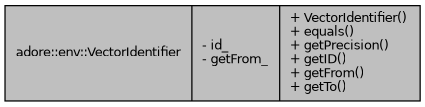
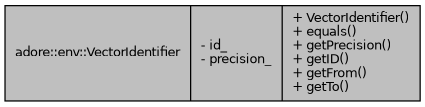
node "adore::env::VectorIdentifier": text "- getFrom_" -> "- precision_"
